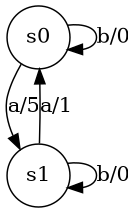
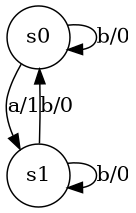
edge "s0" -> "s1": label "a/5" -> "a/1"
edge "s1" -> "s0": label "a/1" -> "b/0"
